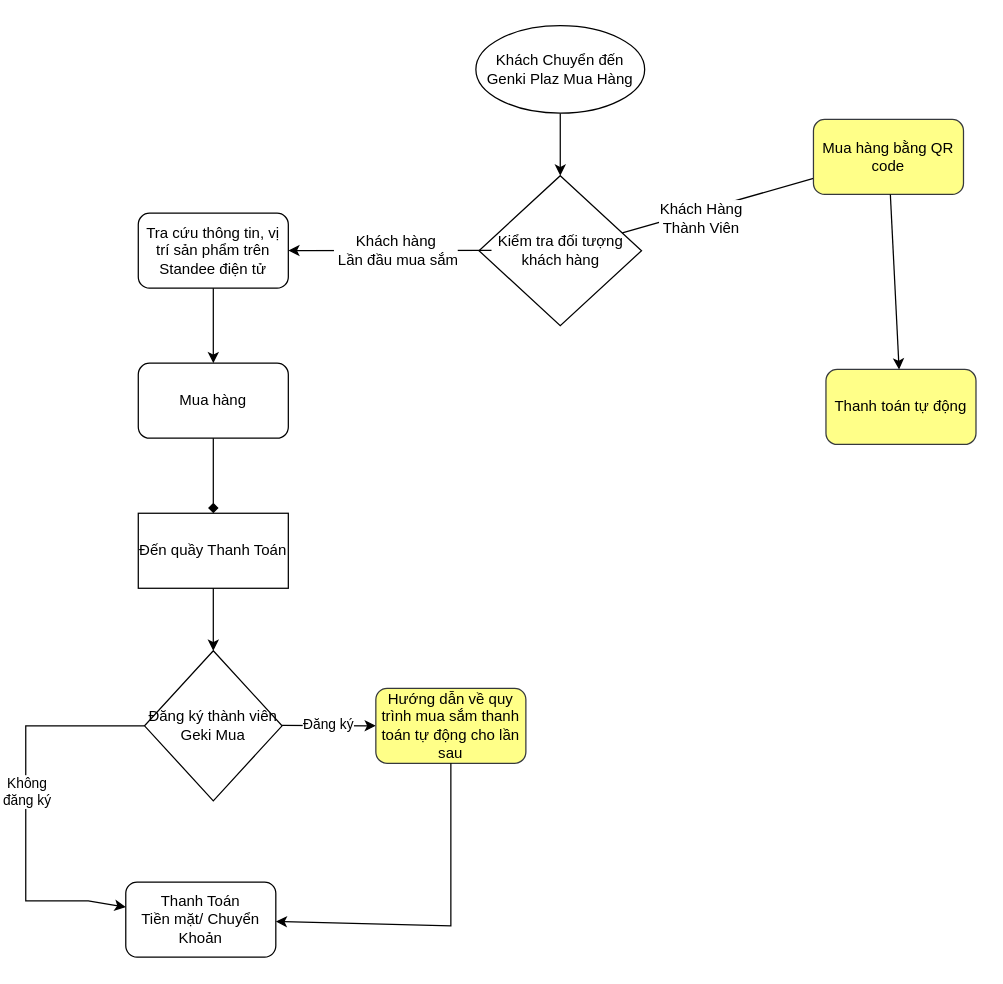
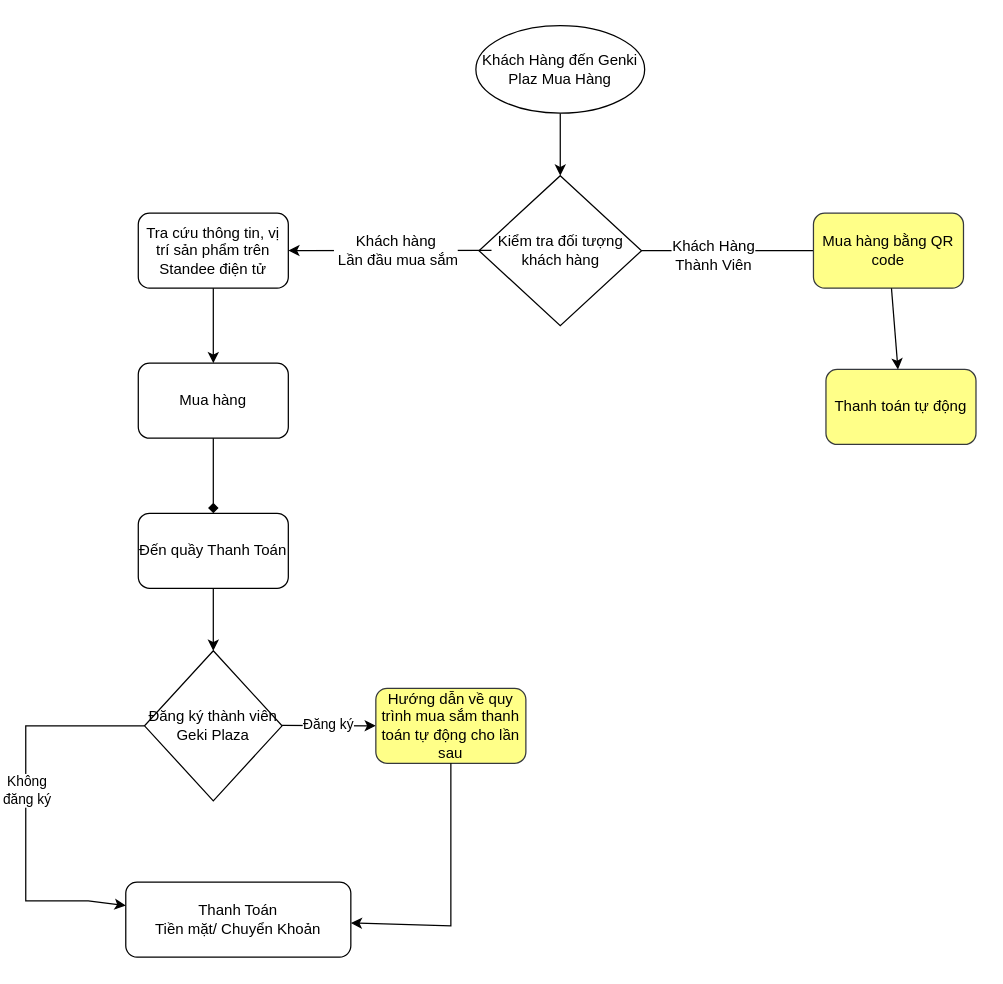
node "Khách Chuyển đến Genki Plaz Mua Hàng": label "Khách Chuyển đến Genki Plaz Mua Hàng" -> "Khách Hàng đến Genki Plaz Mua Hàng"
node "Mua hàng bằng QR code": moved (888, 157) -> (888, 251)
node "Đến quầy Thanh Toán": shape rectangle -> rounded rectangle
node "Đăng ký thành viên Geki Mua": label "Đăng ký thành viên Geki Mua" -> "Đăng ký thành viên Geki Plaza"
node "Thanh ToánTiền mặt/ Chuyển Khoản": size 150x75 -> 225x75
